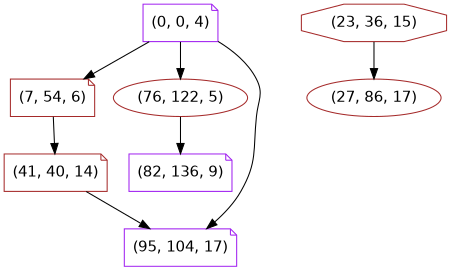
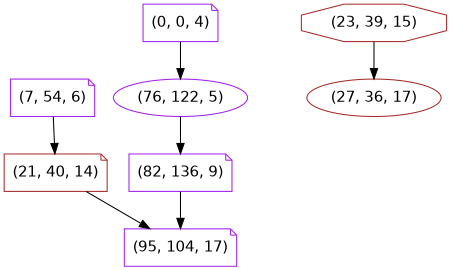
node "(23, 36, 15)": label "(23, 36, 15)" -> "(23, 39, 15)"
edge "(0, 0, 4)" -> "(7, 54, 6)": removed
node "(7, 54, 6)": color brown -> purple
node "(76, 122, 5)": color brown -> purple
node "(27, 86, 17)": label "(27, 86, 17)" -> "(27, 36, 17)"
edge "(0, 0, 4)" -> "(95, 104, 17)": now "(82, 136, 9)" -> "(95, 104, 17)"
node "(41, 40, 14)": label "(41, 40, 14)" -> "(21, 40, 14)"
